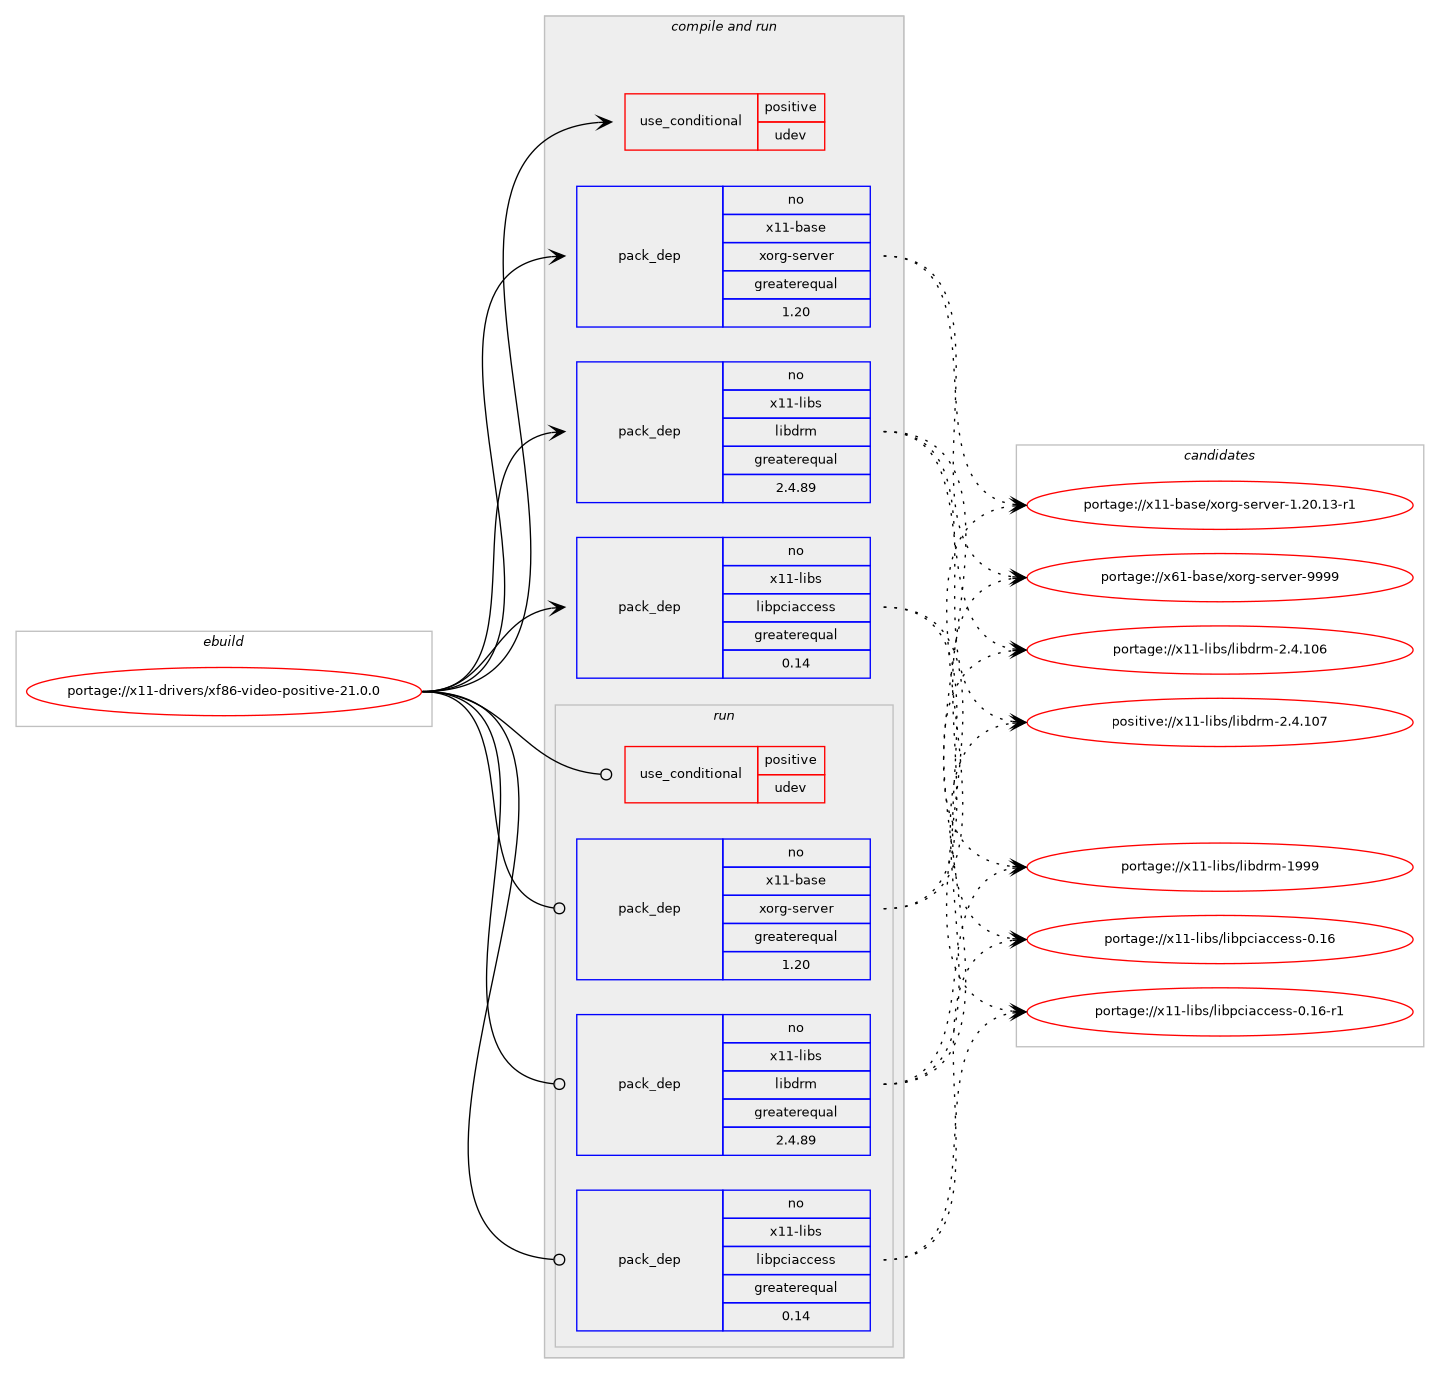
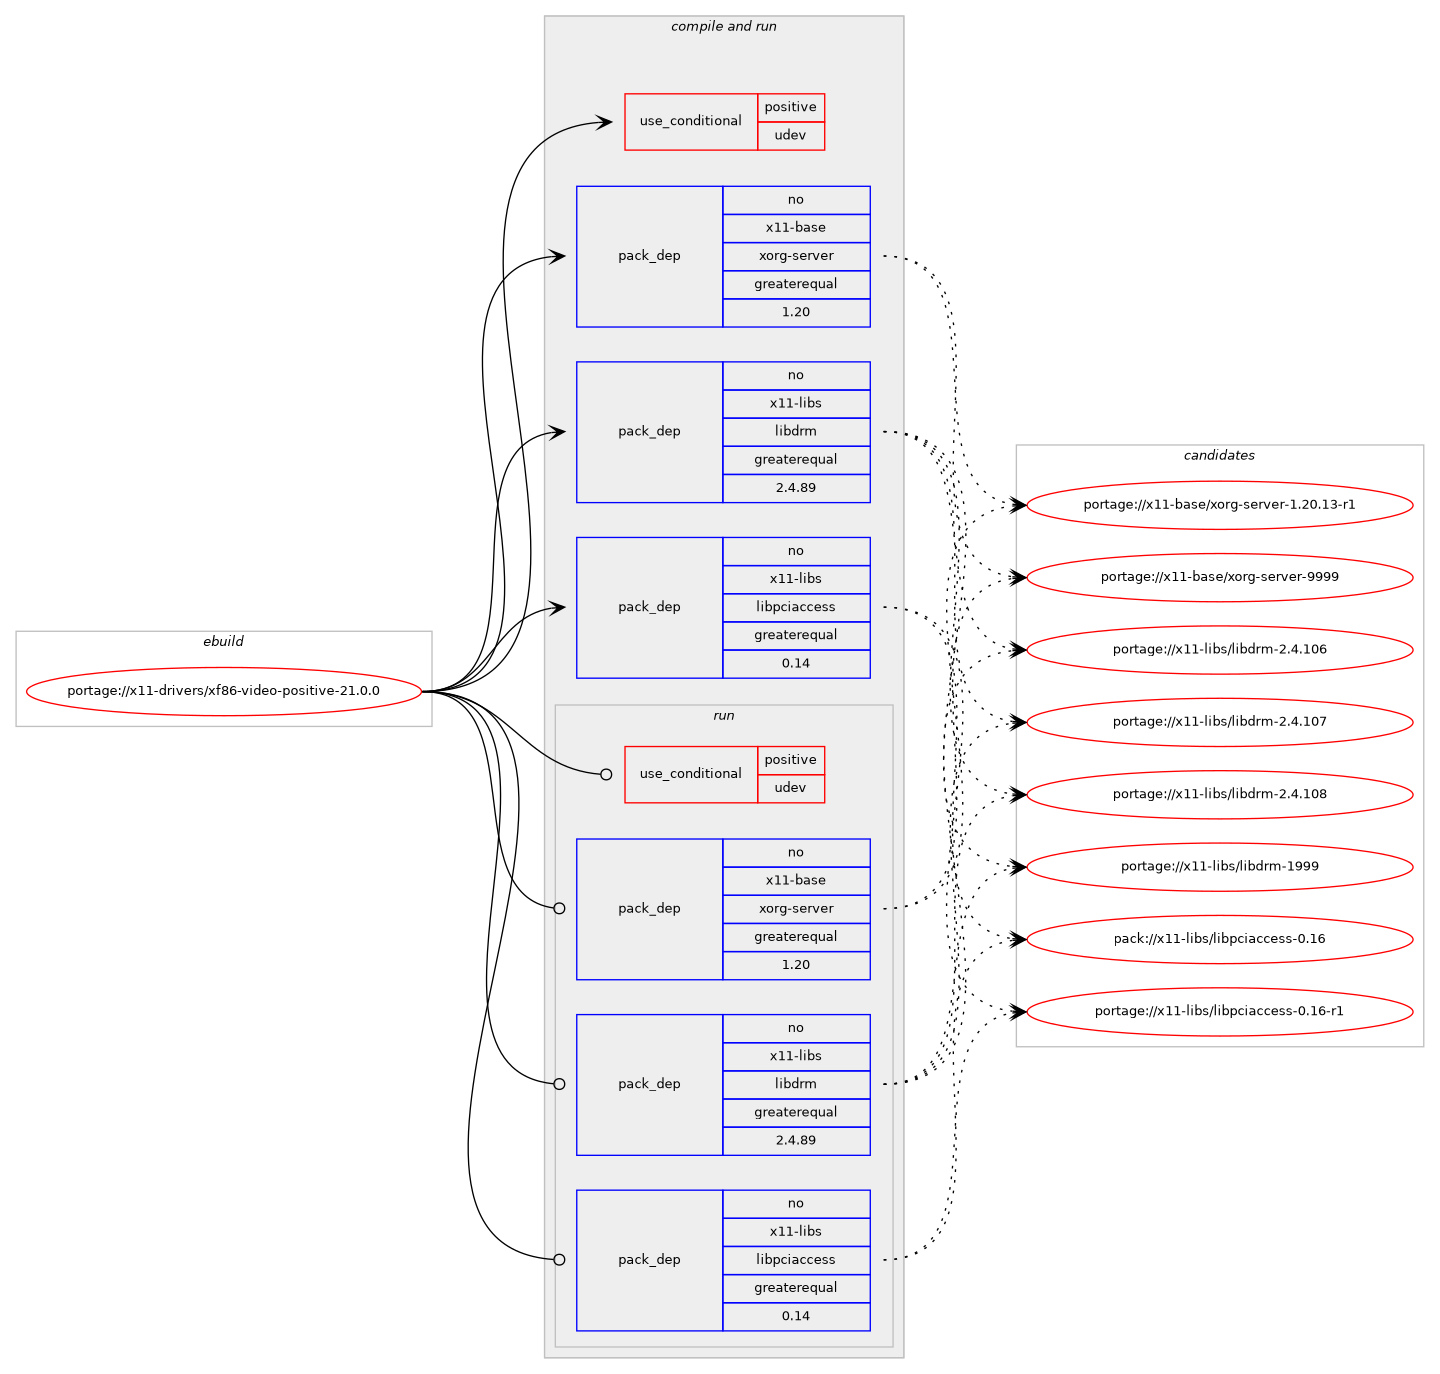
node "portage://x61-base/xorg-server-9999": label "portage://x61-base/xorg-server-9999" -> "portage://x11-base/xorg-server-9999"
node "positive://x11-libs/libdrm-2.4.107": label "positive://x11-libs/libdrm-2.4.107" -> "portage://x11-libs/libdrm-2.4.107"
node "portage://x11-libs/libdrm-2.4.108": added
node "portage://x11-libs/libpciaccess-0.16": label "portage://x11-libs/libpciaccess-0.16" -> "pack://x11-libs/libpciaccess-0.16"
